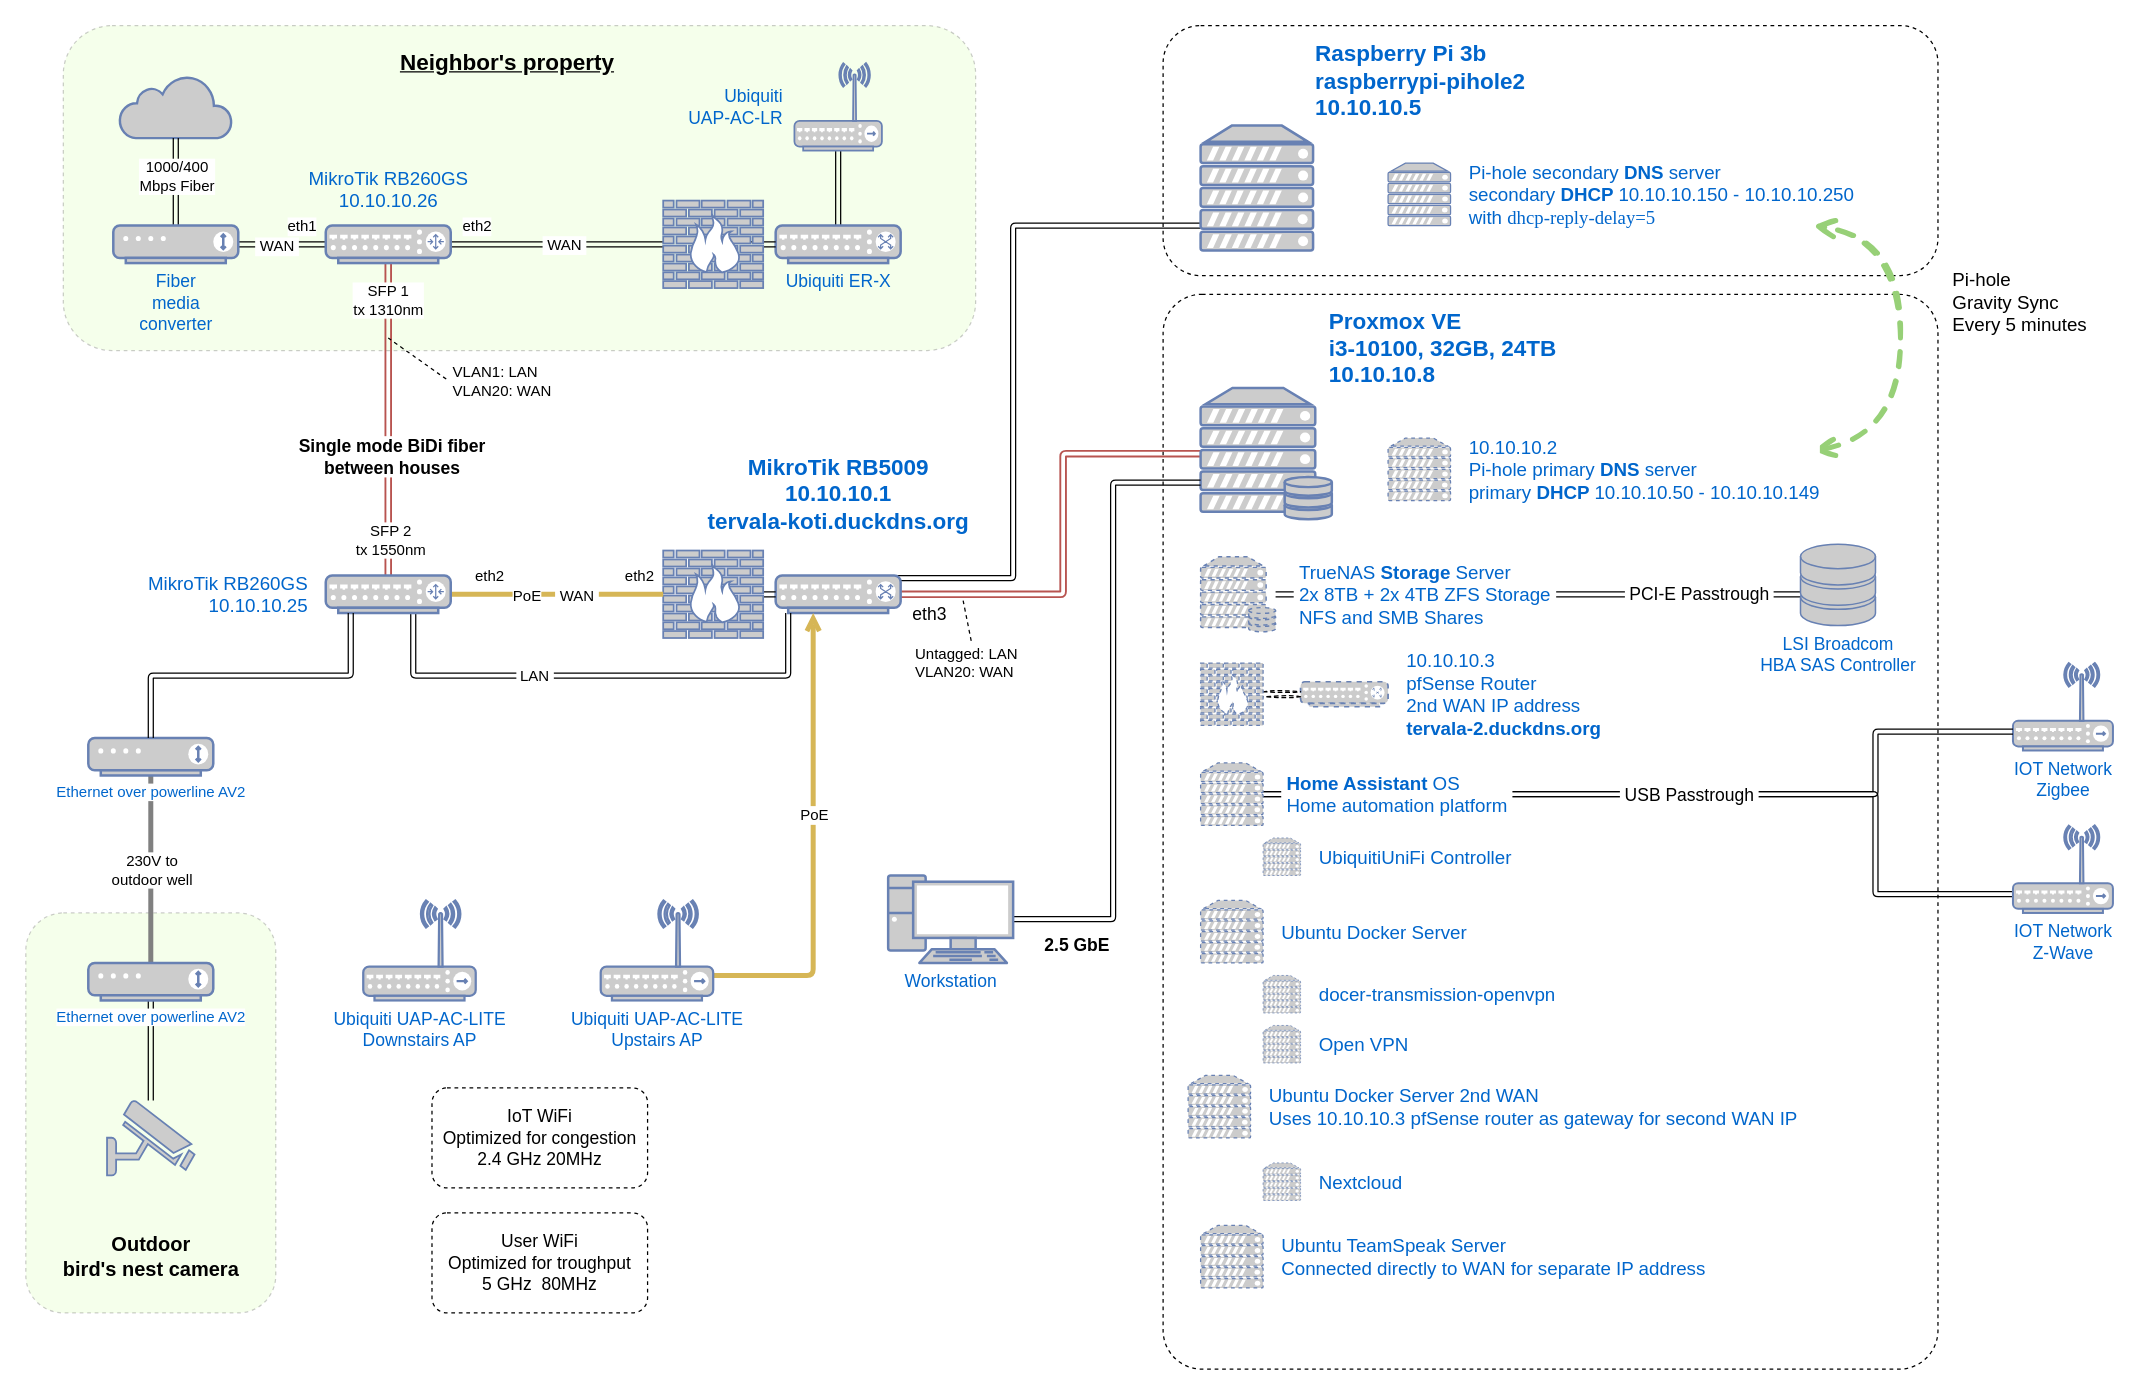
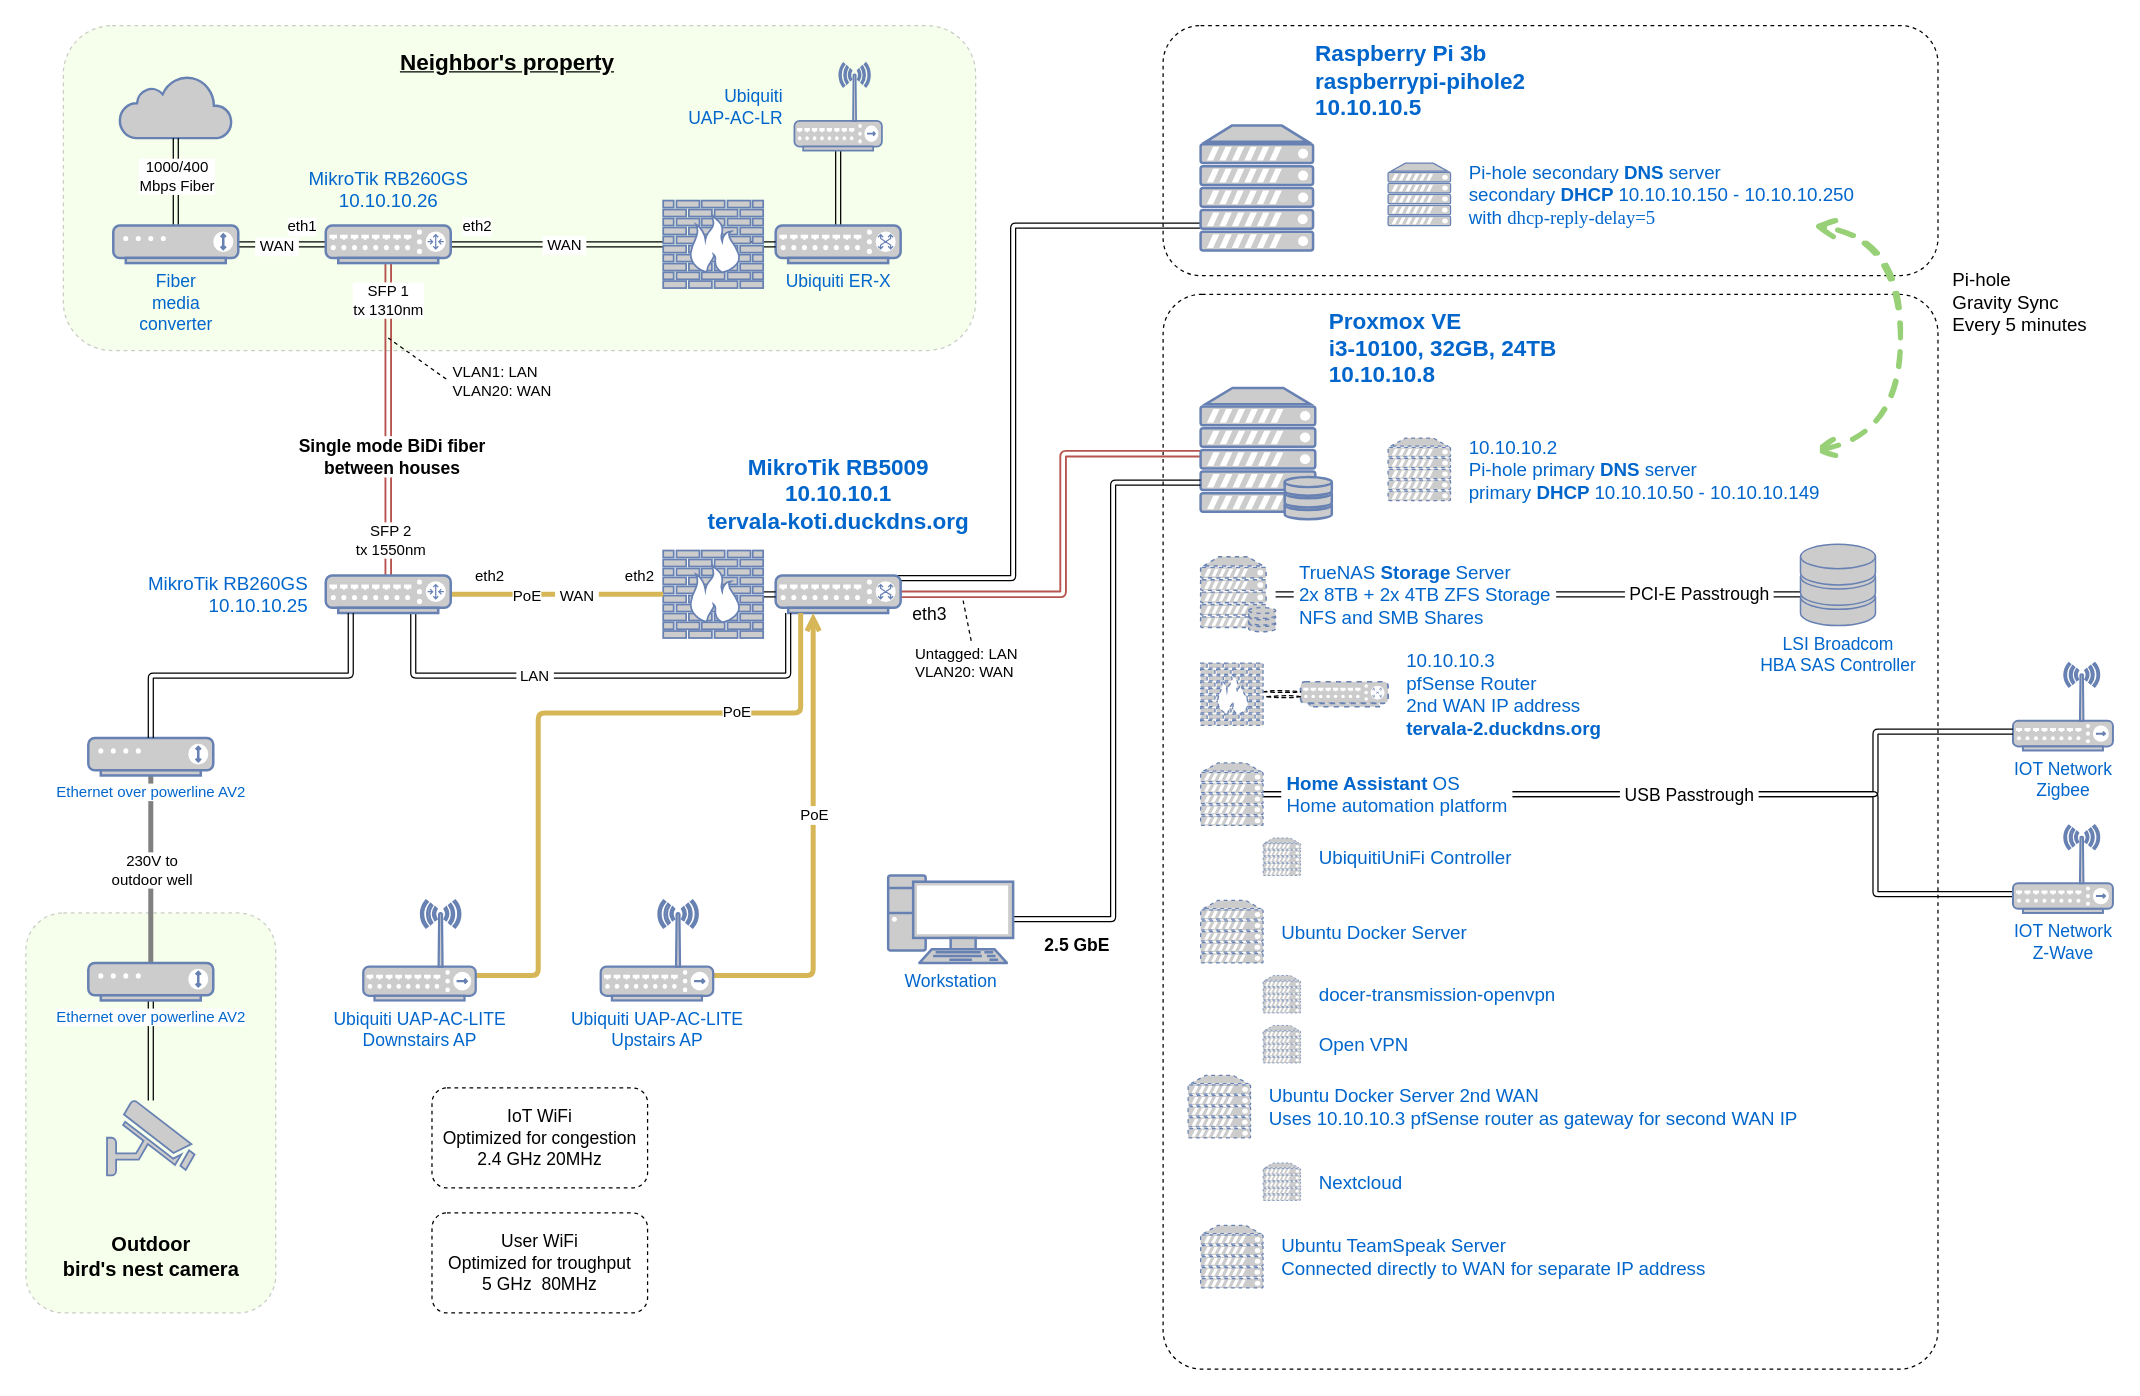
edge "MikroTik RB5009 10.10.10.1 tervala-koti.duckdns.org" -- "Ubiquiti UAP-AC-LITEDownstairs AP": added, label "PoE"
